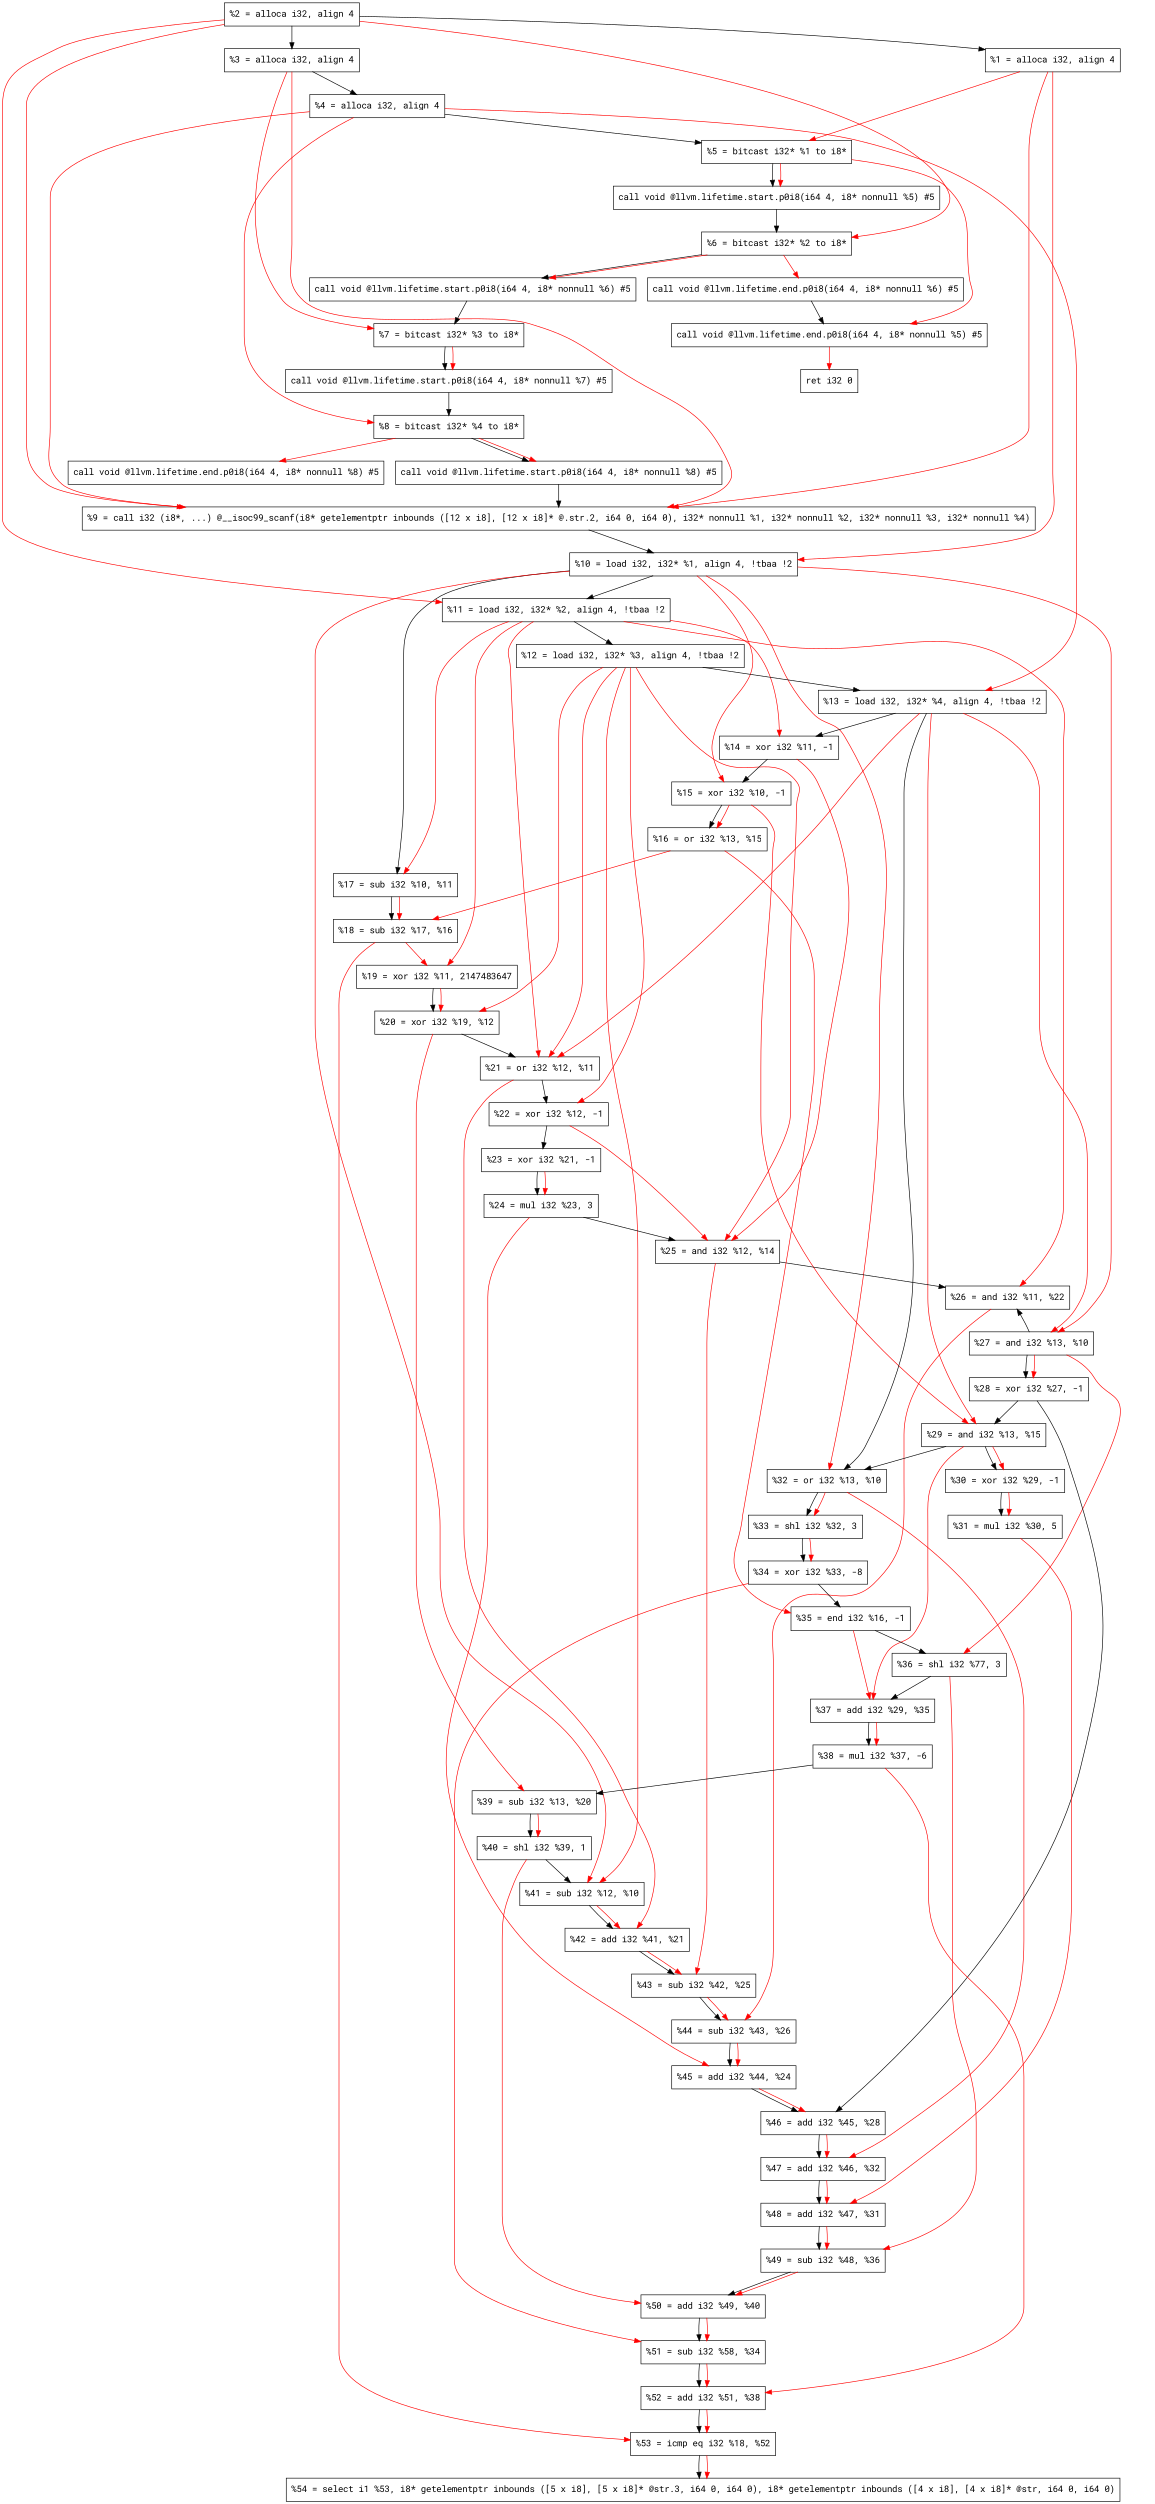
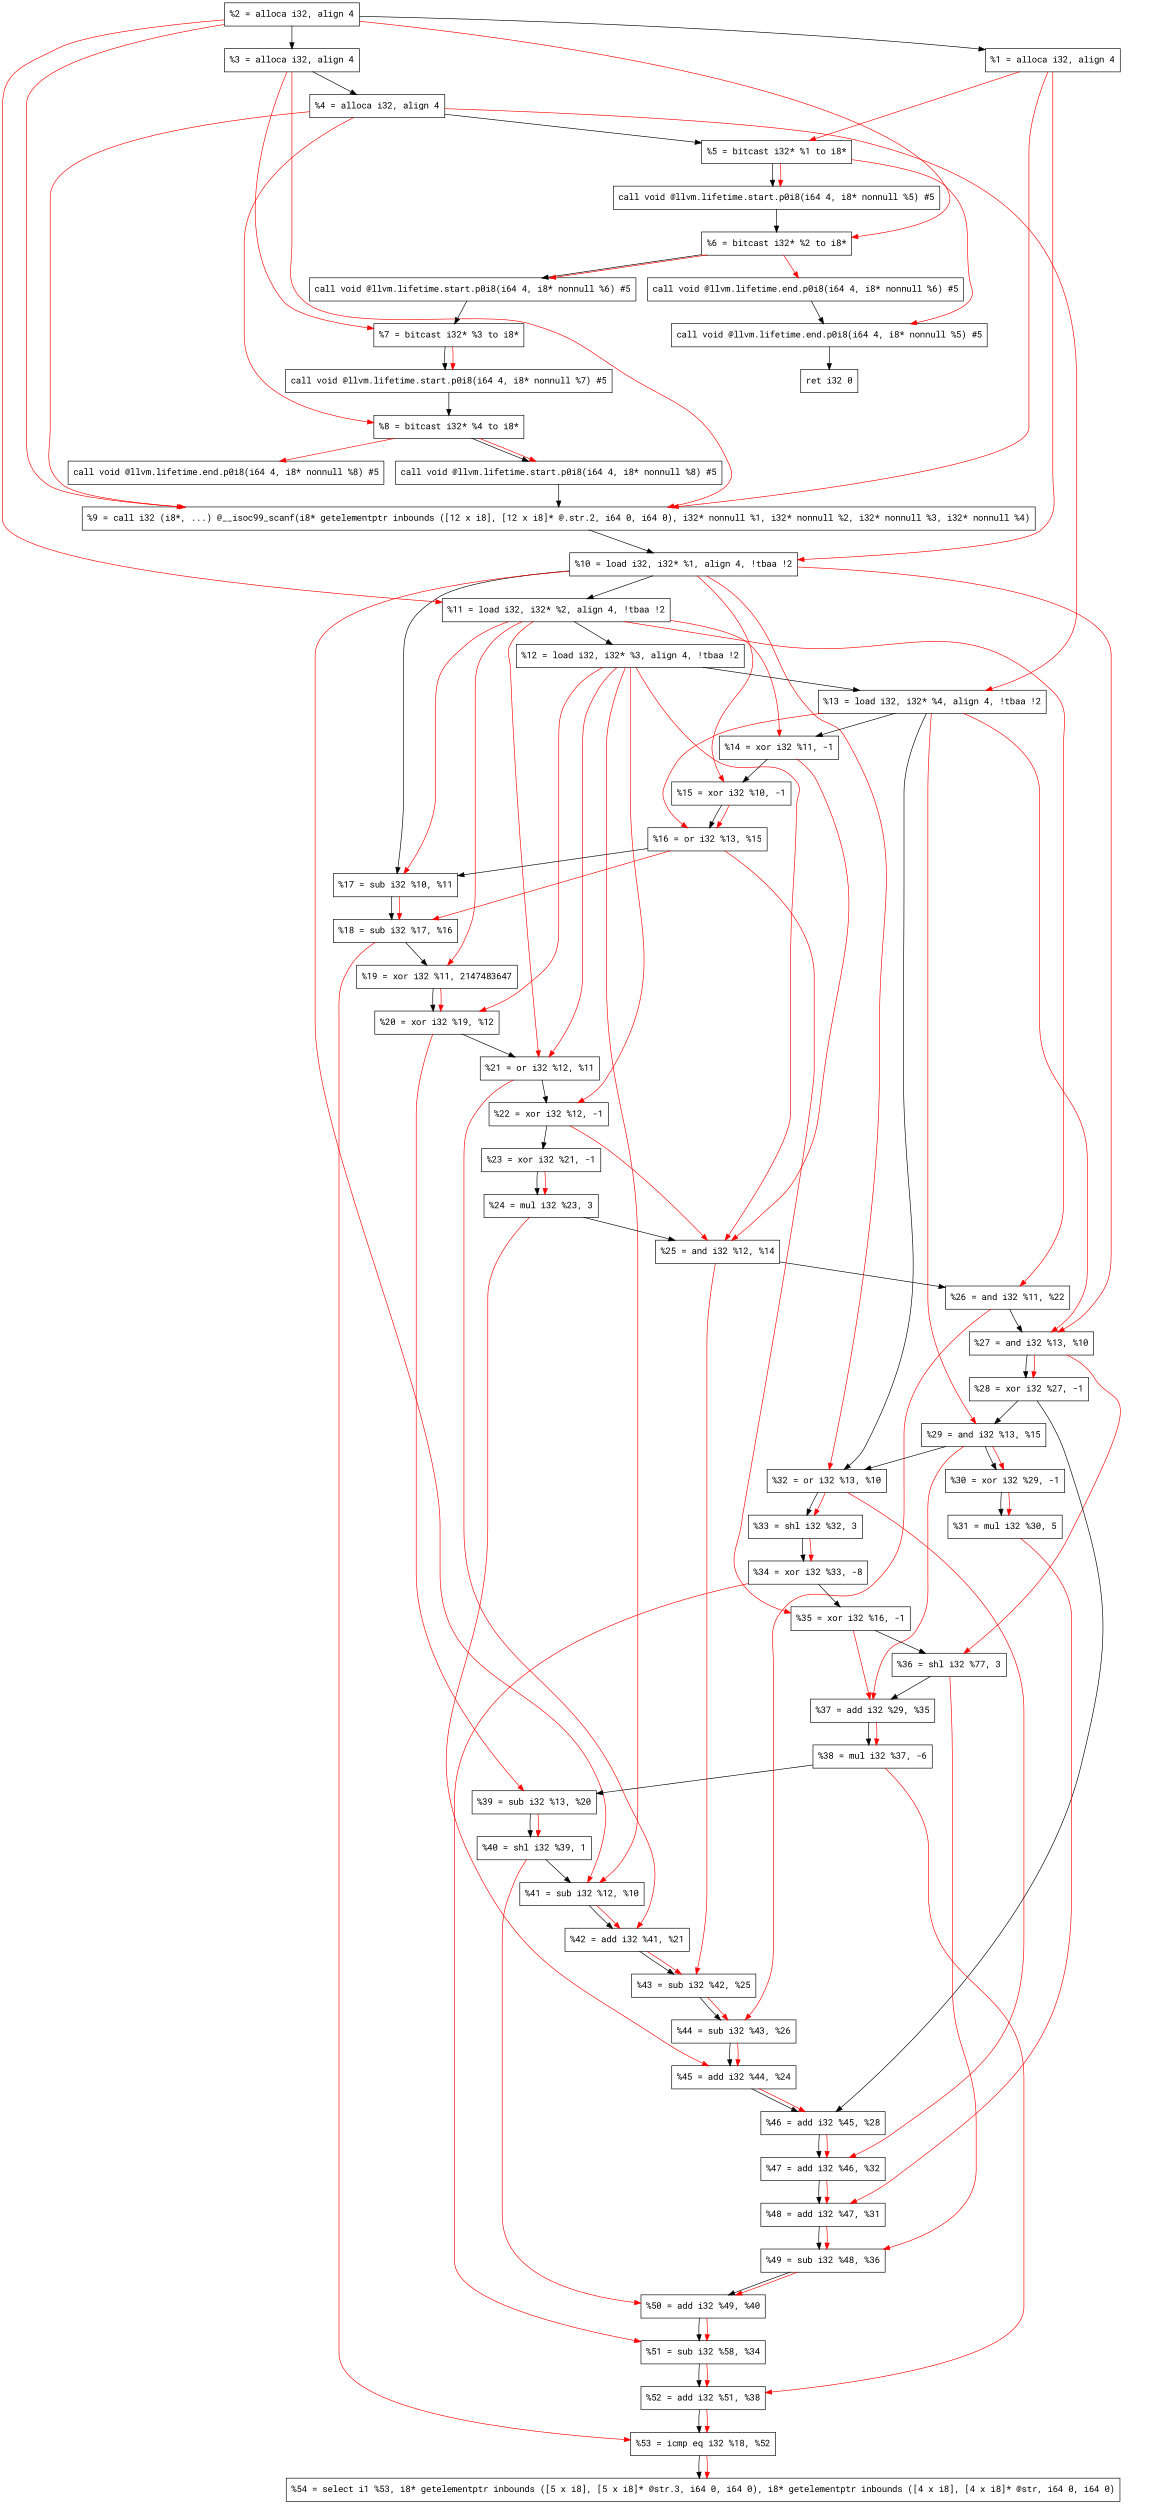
edge "call void @llvm.lifetime.end.p0i8(i64 4, i8* nonnull %5) #5" -> "ret i32 0": color red -> black
edge "%16 = or i32 %13, %15" -> "%17 = sub i32 %10, %11": added
edge "%13 = load i32, i32* %4, align 4, !tbaa !2" -> "%21 = or i32 %12, %11": now "%13 = load i32, i32* %4, align 4, !tbaa !2" -> "%16 = or i32 %13, %15"
edge "%18 = sub i32 %17, %16" -> "%19 = xor i32 %11, 2147483647": color red -> black
edge "%15 = xor i32 %10, -1" -> "%29 = and i32 %13, %15": removed
edge "%27 = and i32 %13, %10" -> "%26 = and i32 %11, %22": reversed
node "%35 = end i32 %16, -1": label "%35 = end i32 %16, -1" -> "%35 = xor i32 %16, -1"
